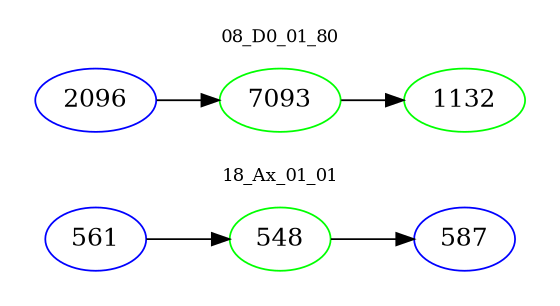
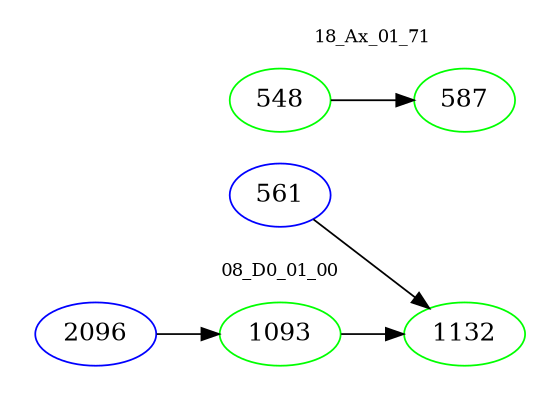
cluster "08_D0_01_80": label "08_D0_01_80" -> "08_D0_01_00"
node "7093": label "7093" -> "1093"
cluster "18_Ax_01_01": label "18_Ax_01_01" -> "18_Ax_01_71"
edge "561" -> "548": now "561" -> "1132"
node "587": color blue -> green
